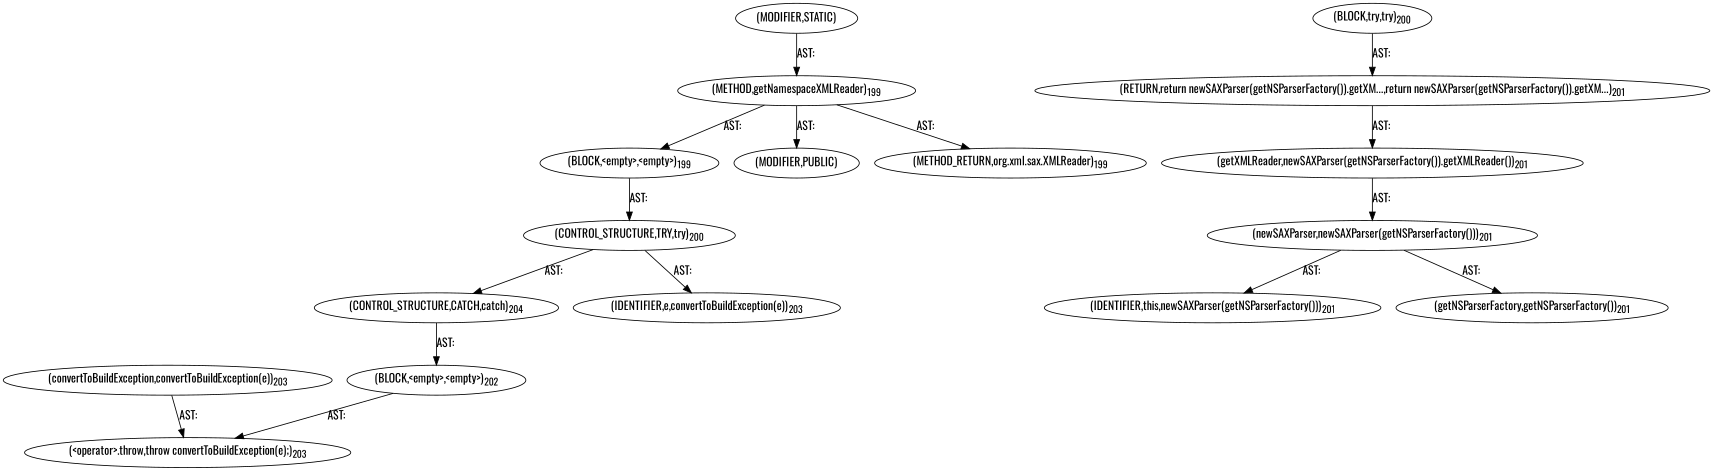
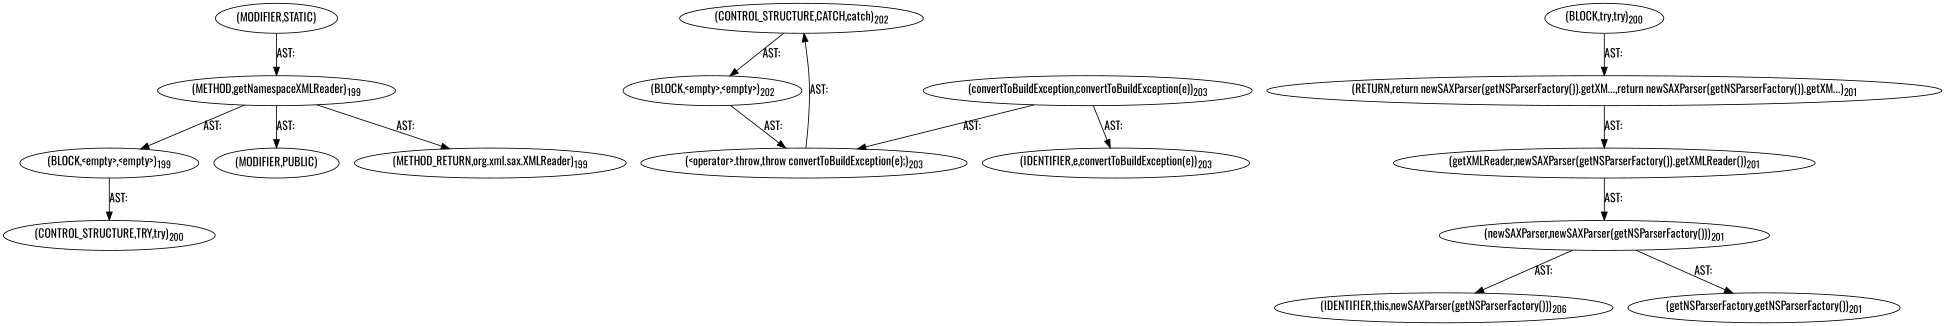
edge "(CONTROL_STRUCTURE,TRY,try)" -> "(IDENTIFIER,e,convertToBuildException(e))": now "(convertToBuildException,convertToBuildException(e))" -> "(IDENTIFIER,e,convertToBuildException(e))"
edge "(CONTROL_STRUCTURE,TRY,try)" -> "(CONTROL_STRUCTURE,CATCH,catch)": now "(<operator>.throw,throw convertToBuildException(e);)" -> "(CONTROL_STRUCTURE,CATCH,catch)"
node "(CONTROL_STRUCTURE,CATCH,catch)": text "204" -> "202"
node "(IDENTIFIER,this,newSAXParser(getNSParserFactory()))": text "201" -> "206"
